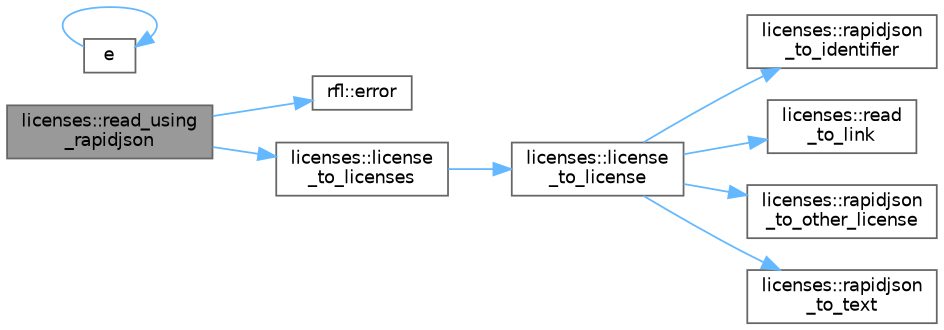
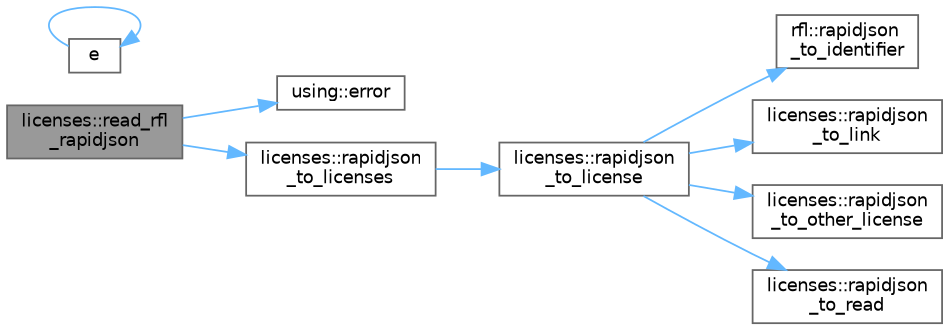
node "licenses::rapidjson _to_identifier": label "licenses::rapidjson _to_identifier" -> "rfl::rapidjson _to_identifier"
node "rfl::error": label "rfl::error" -> "using::error"
node "licenses::read _to_link": label "licenses::read _to_link" -> "licenses::rapidjson _to_link"
node "licenses::read_using _rapidjson": label "licenses::read_using _rapidjson" -> "licenses::read_rfl _rapidjson"
node "licenses::license _to_licenses": label "licenses::license _to_licenses" -> "licenses::rapidjson _to_licenses"
node "licenses::license _to_license": label "licenses::license _to_license" -> "licenses::rapidjson _to_license"
node "licenses::rapidjson _to_text": label "licenses::rapidjson _to_text" -> "licenses::rapidjson _to_read"
